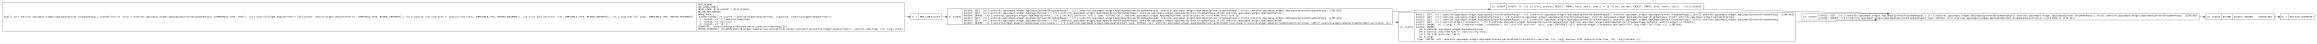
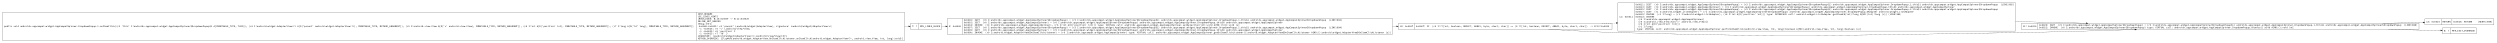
edge "13: 0x0025" -> "8: ?": now "12: 0x0020" -> "8: ?"
edge "9: 0x0000" -> "11: 0x0011": now "10: 0x000f" -> "11: 0x0011"
